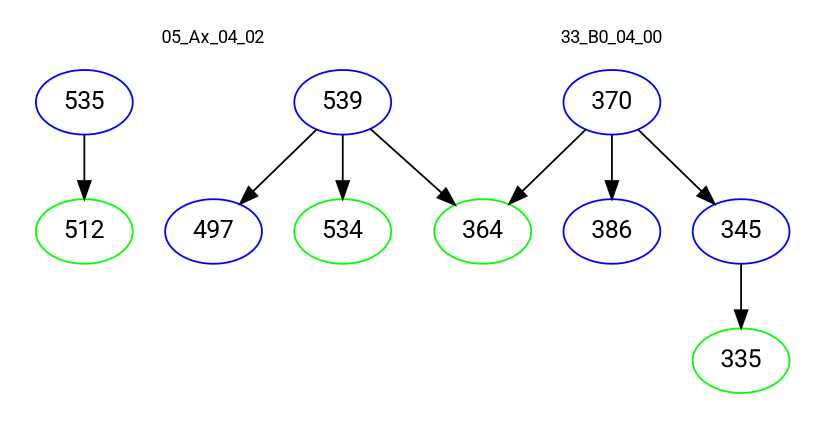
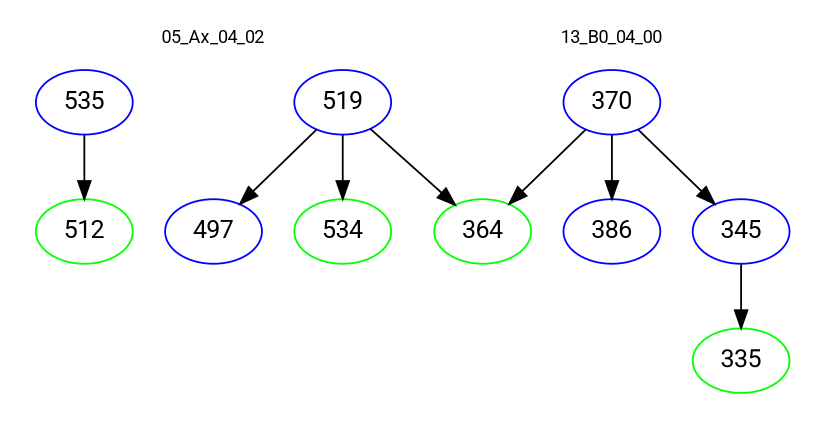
cluster "33_B0_04_00": label "33_B0_04_00" -> "13_B0_04_00"
node "539": label "539" -> "519"
